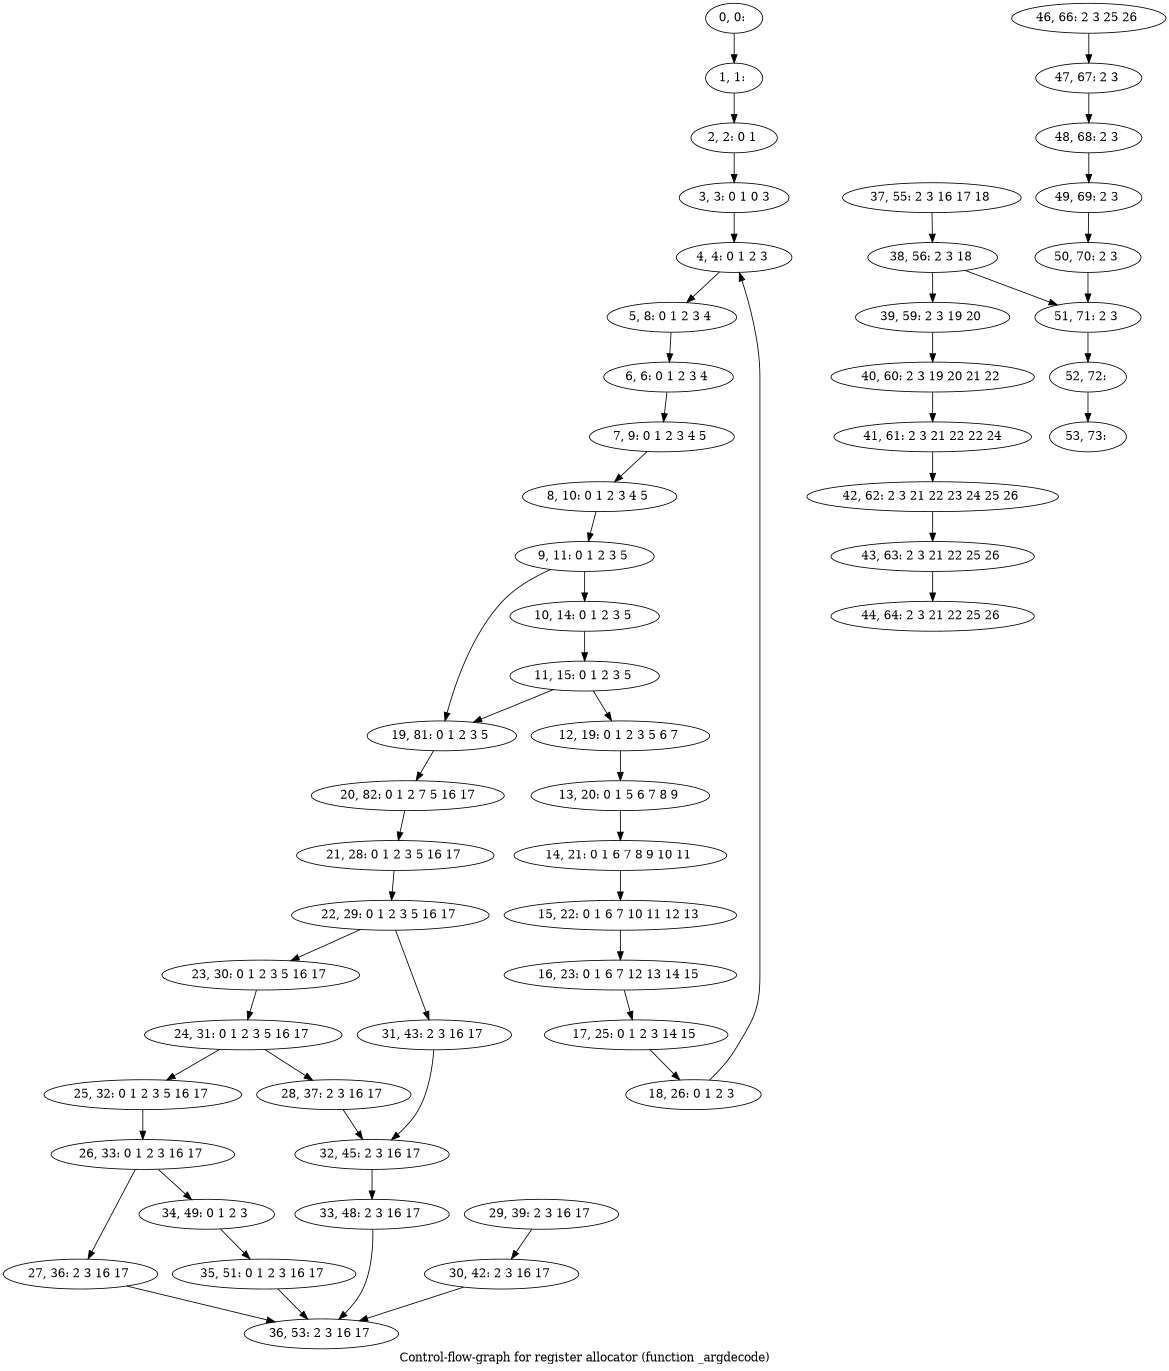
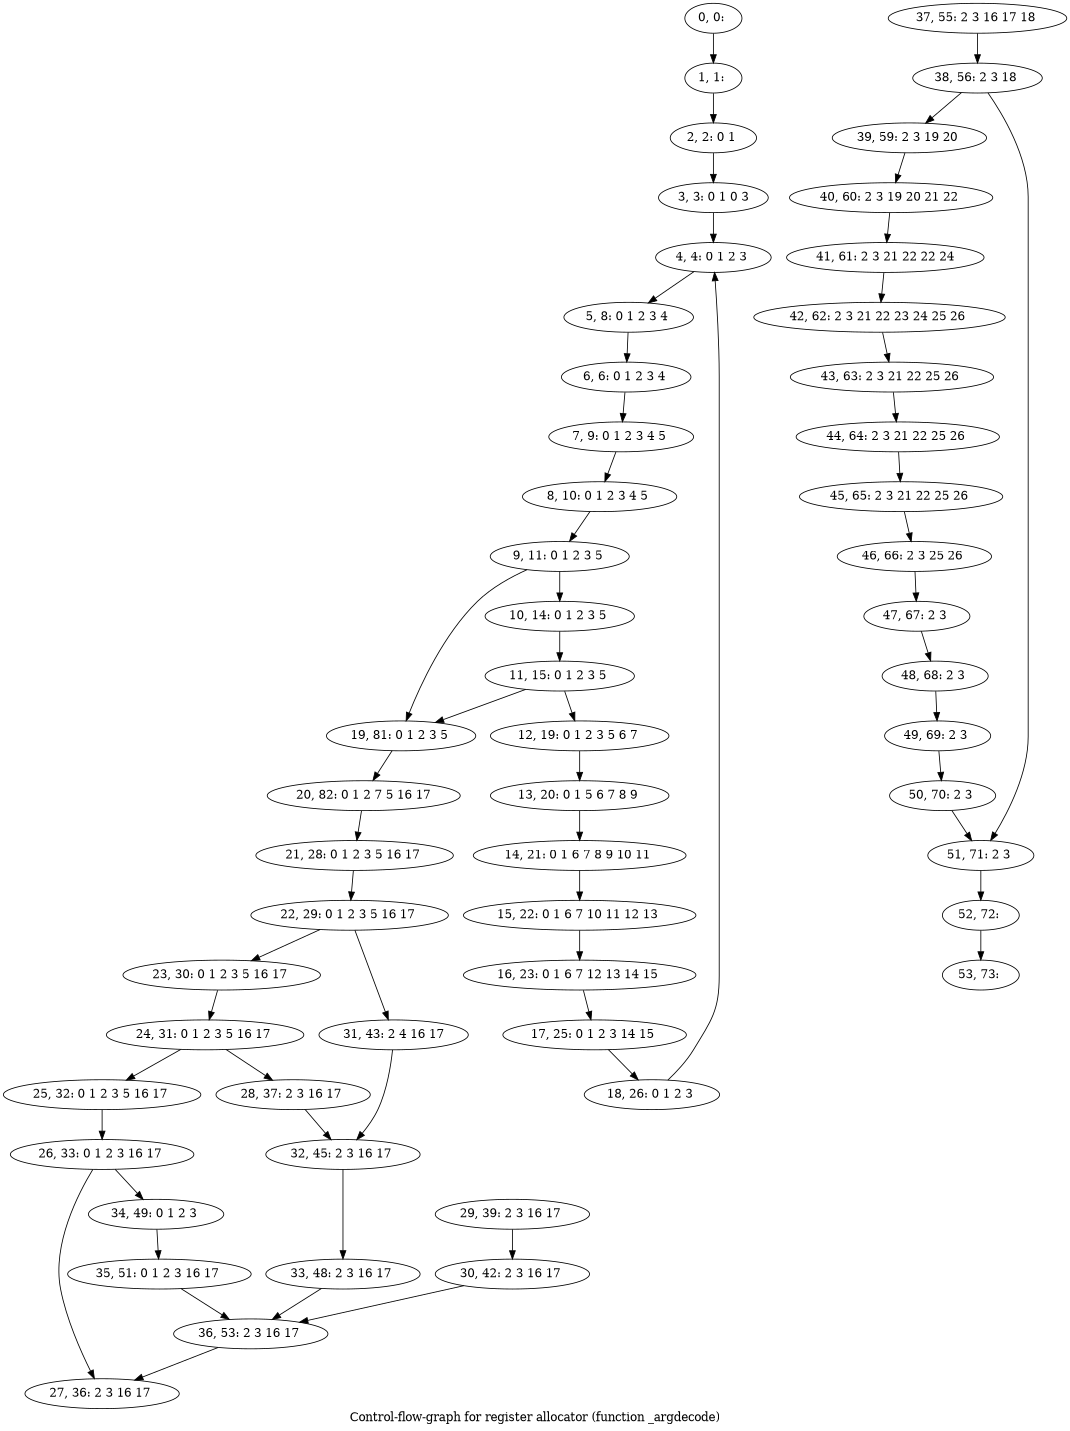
node "45, 65: 2 3 21 22 25 26": added
node "31, 43: 2 3 16 17": label "31, 43: 2 3 16 17" -> "31, 43: 2 4 16 17"
edge "27, 36: 2 3 16 17" -> "36, 53: 2 3 16 17": reversed
